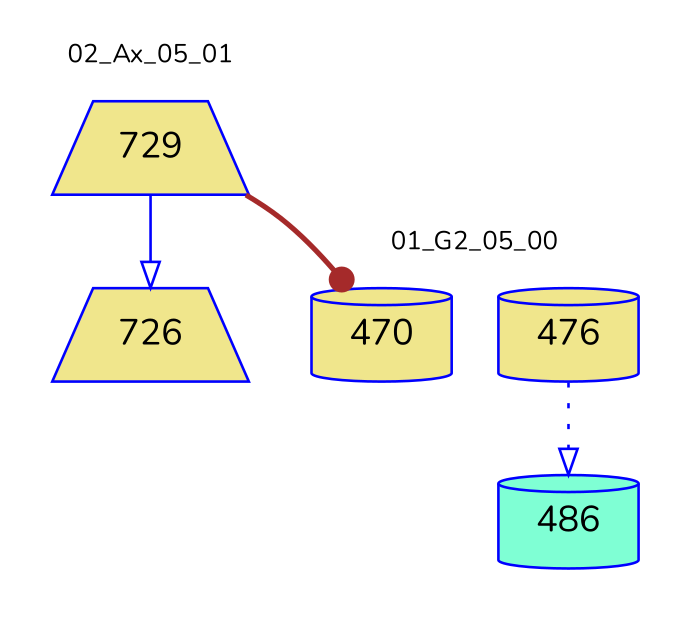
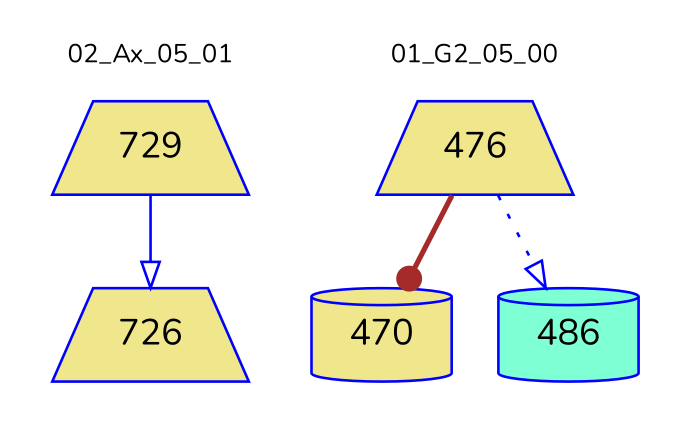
edge "729" -> "470": now "476" -> "470"
node "476": shape cylinder -> trapezium
